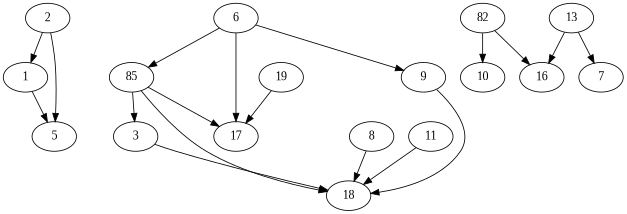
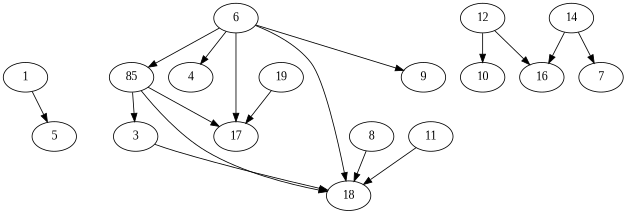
node "2": removed
node "82": label "82" -> "12"
node "13": label "13" -> "14"
node "4": added
edge "9" -> "18": now "6" -> "18"
